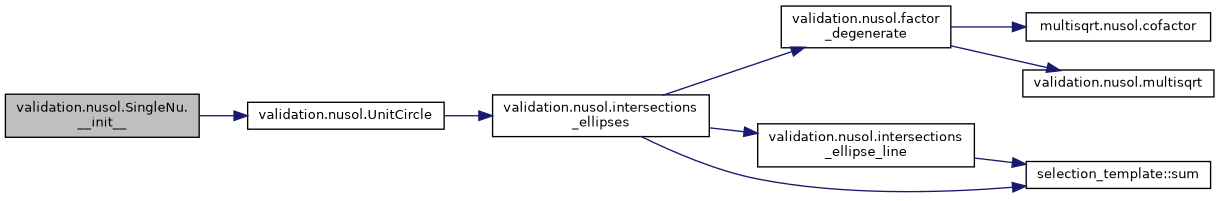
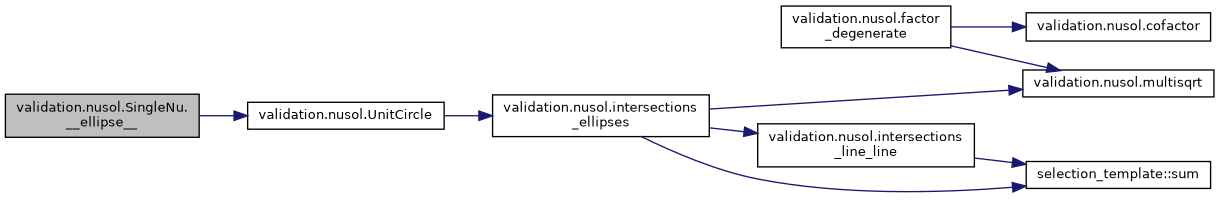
node "multisqrt.nusol.cofactor": label "multisqrt.nusol.cofactor" -> "validation.nusol.cofactor"
edge "validation.nusol.intersections _ellipses" -> "validation.nusol.factor _degenerate": now "validation.nusol.intersections _ellipses" -> "validation.nusol.multisqrt"
node "validation.nusol.SingleNu. __init__": label "validation.nusol.SingleNu. __init__" -> "validation.nusol.SingleNu. __ellipse__"
node "validation.nusol.intersections _ellipse_line": label "validation.nusol.intersections _ellipse_line" -> "validation.nusol.intersections _line_line"
